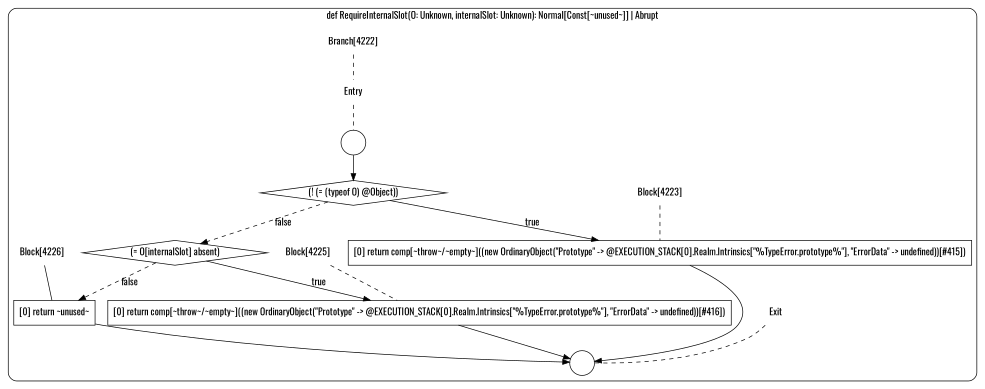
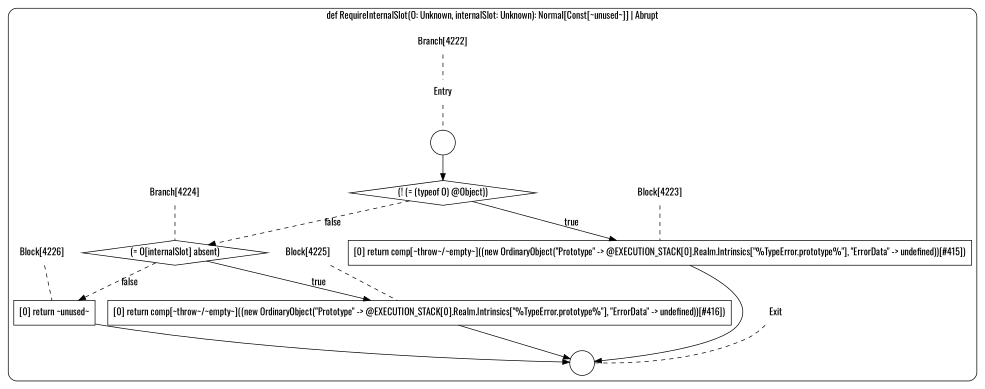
node "Branch[4224]": added
edge "Block[4226]" -- "[0] return ~unused~": style solid -> dashed
